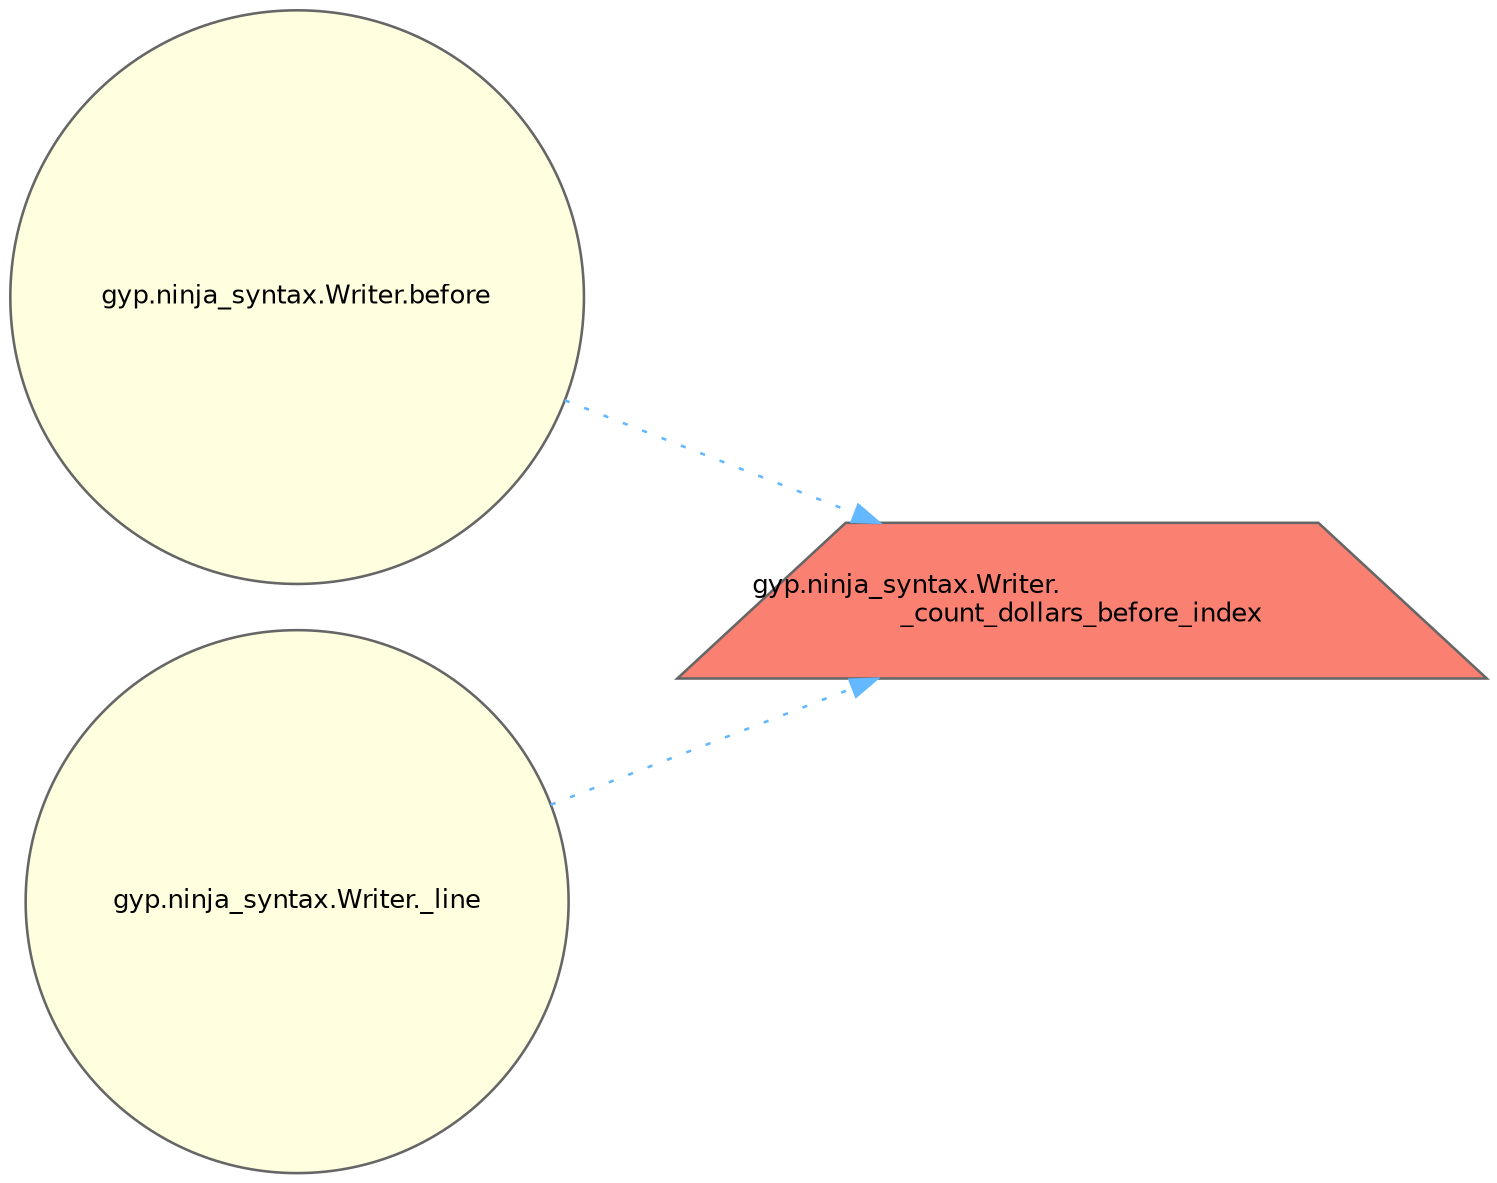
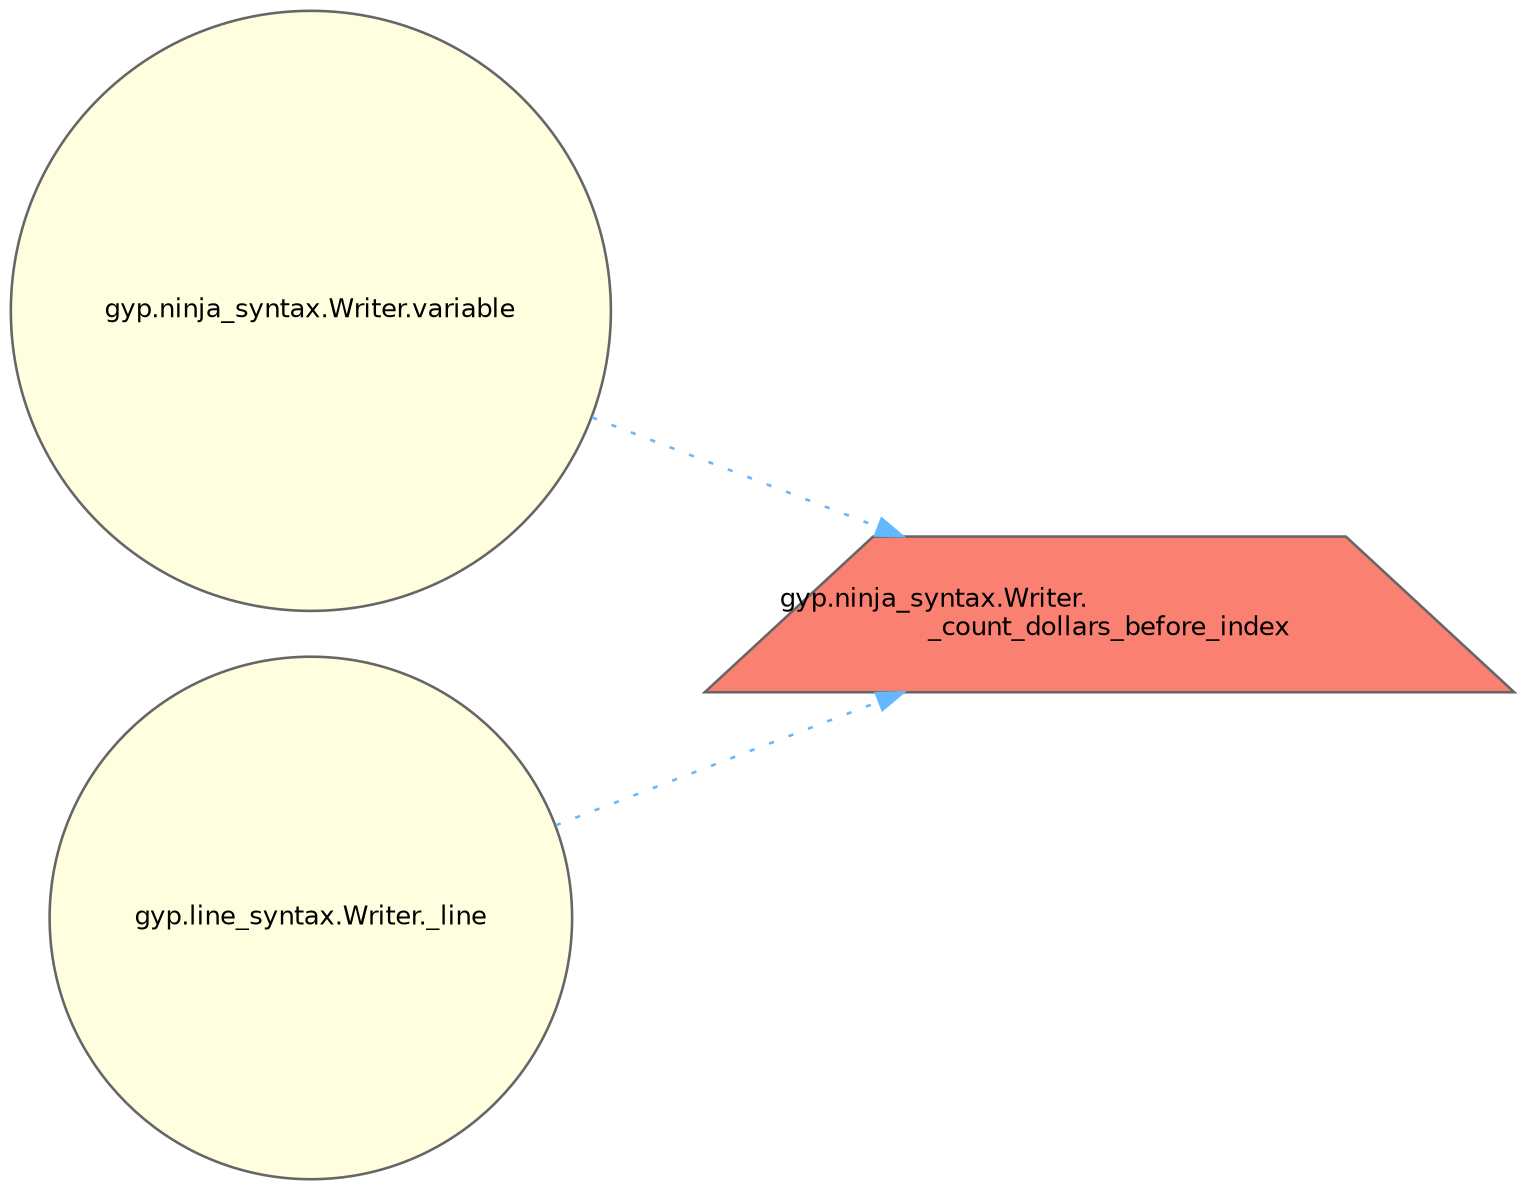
node "gyp.ninja_syntax.Writer.before": label "gyp.ninja_syntax.Writer.before" -> "gyp.ninja_syntax.Writer.variable"
node "gyp.ninja_syntax.Writer._line": label "gyp.ninja_syntax.Writer._line" -> "gyp.line_syntax.Writer._line"
